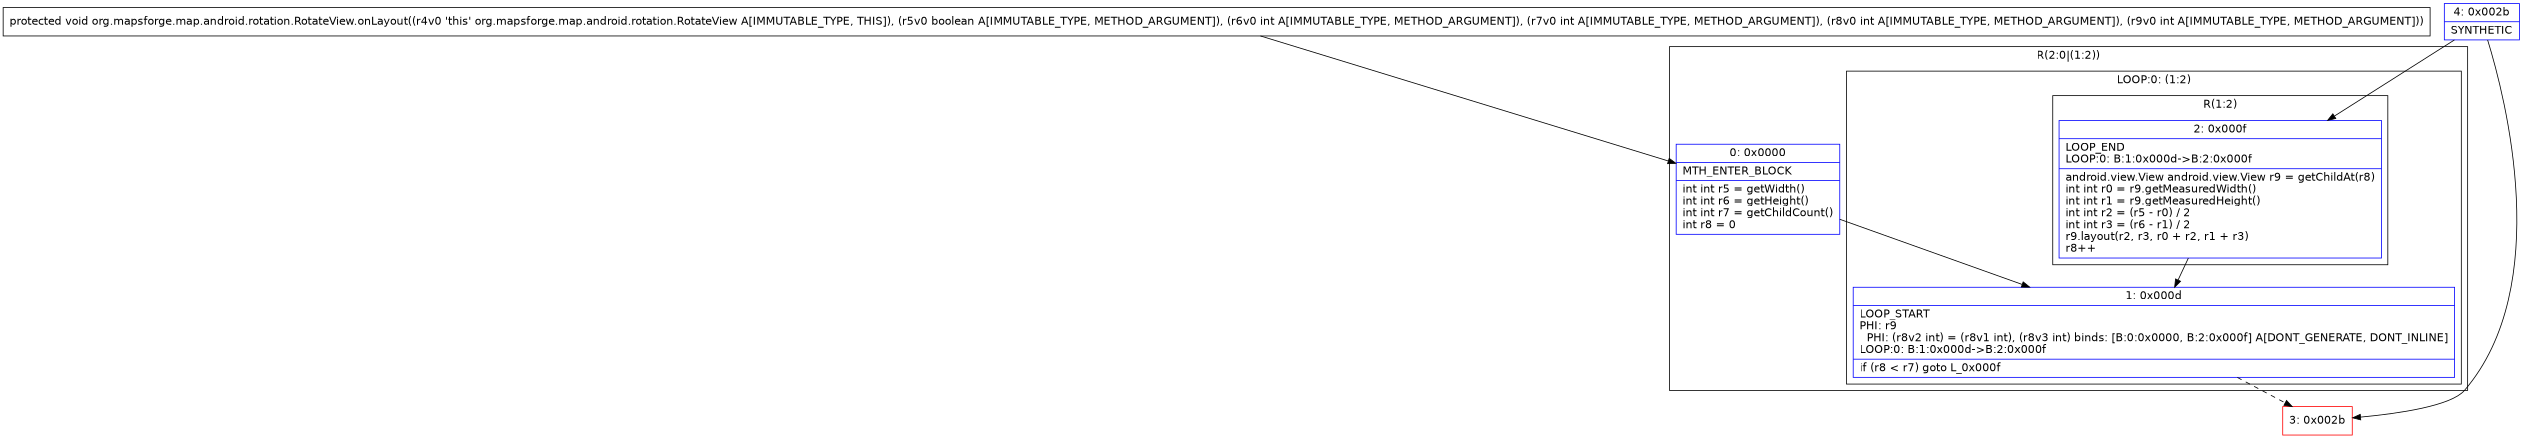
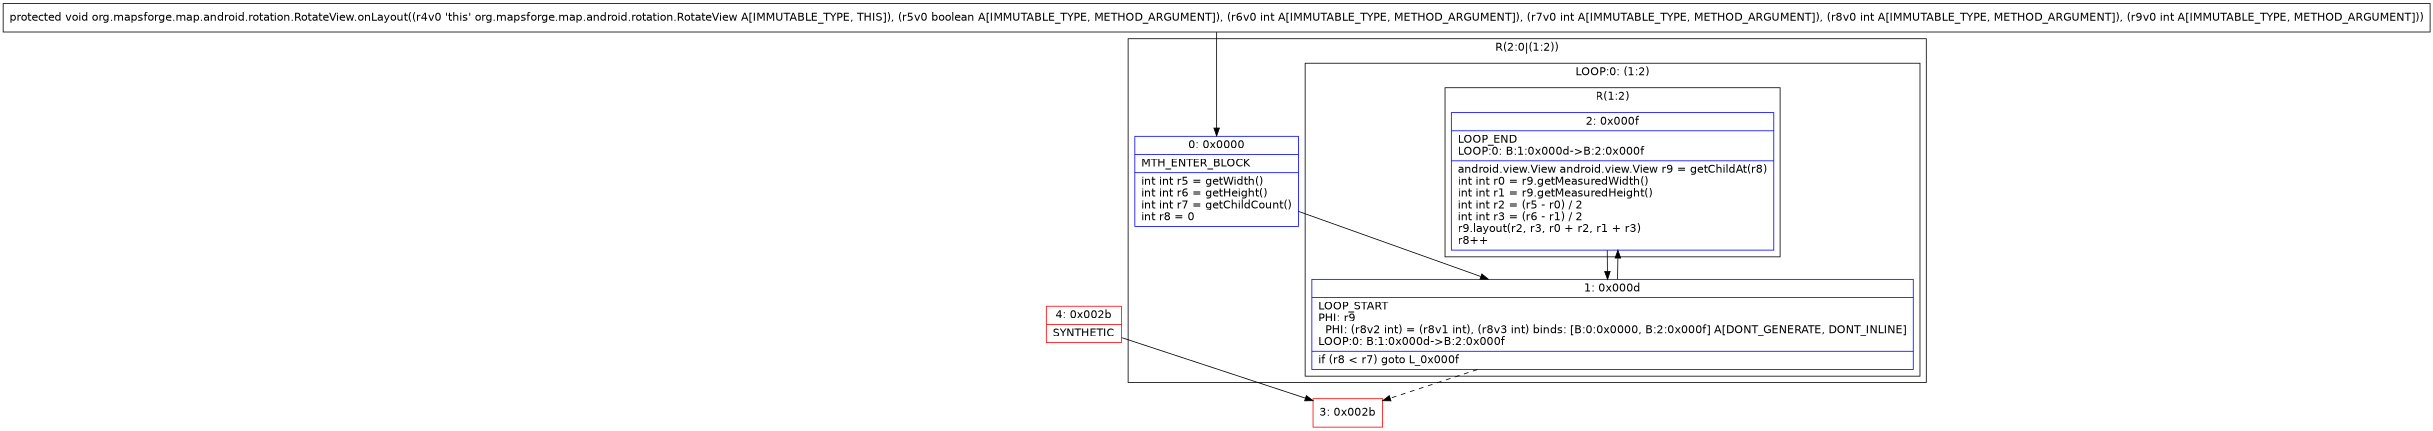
node "4: 0x002b": color blue -> red
edge "4: 0x002b" -> "2: 0x000f": now "1: 0x000d" -> "2: 0x000f"
